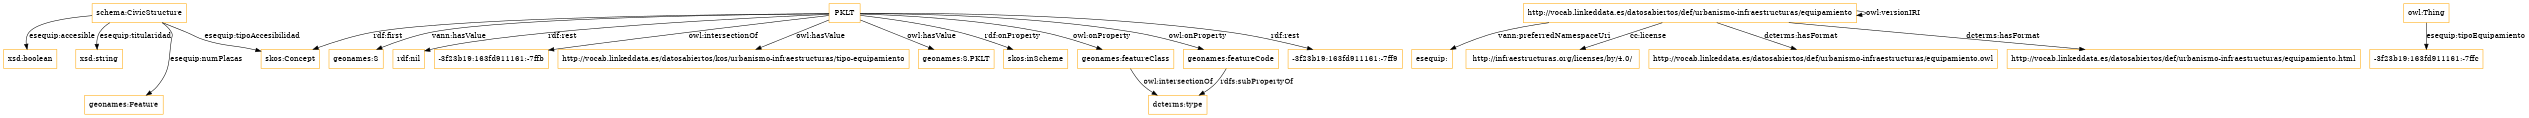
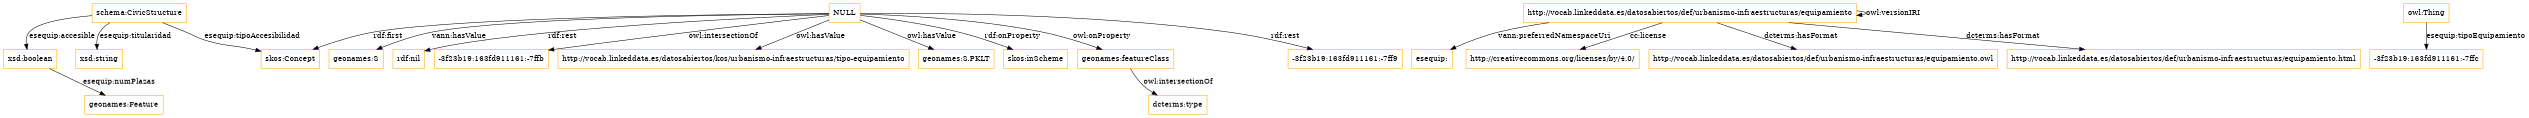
node "PKLT": label "PKLT" -> "NULL"
edge "schema:CivicStructure" -> "geonames:Feature": now "xsd:boolean" -> "geonames:Feature"
node "geonames:featureCode": removed
node "http://infraestructuras.org/licenses/by/4.0/": label "http://infraestructuras.org/licenses/by/4.0/" -> "http://creativecommons.org/licenses/by/4.0/"
